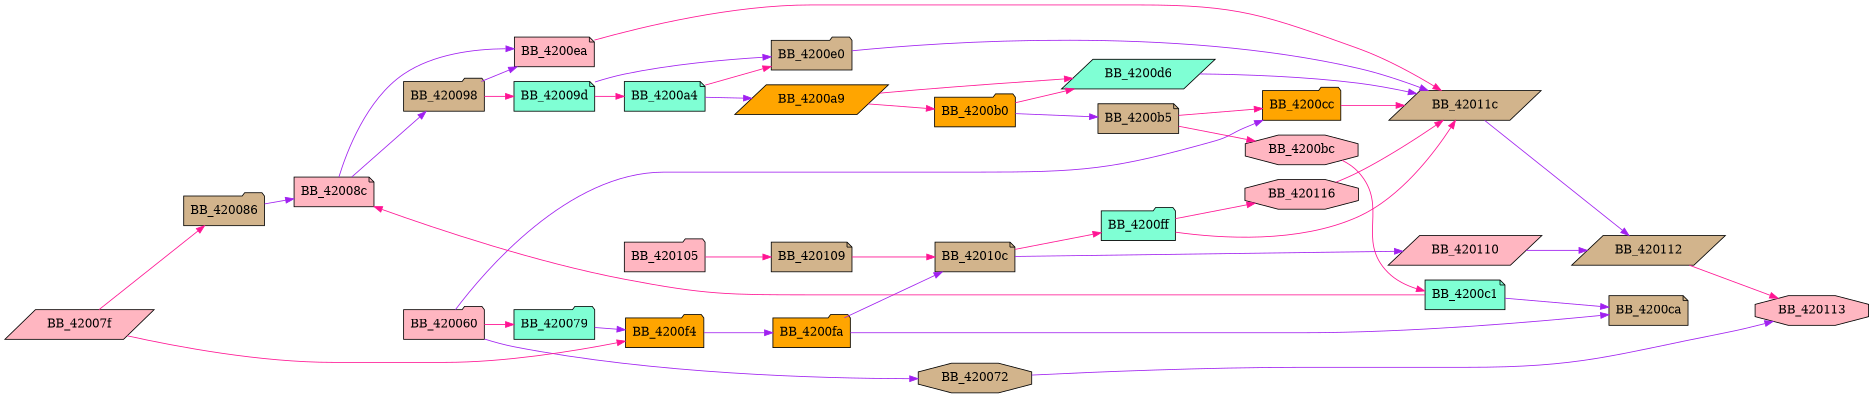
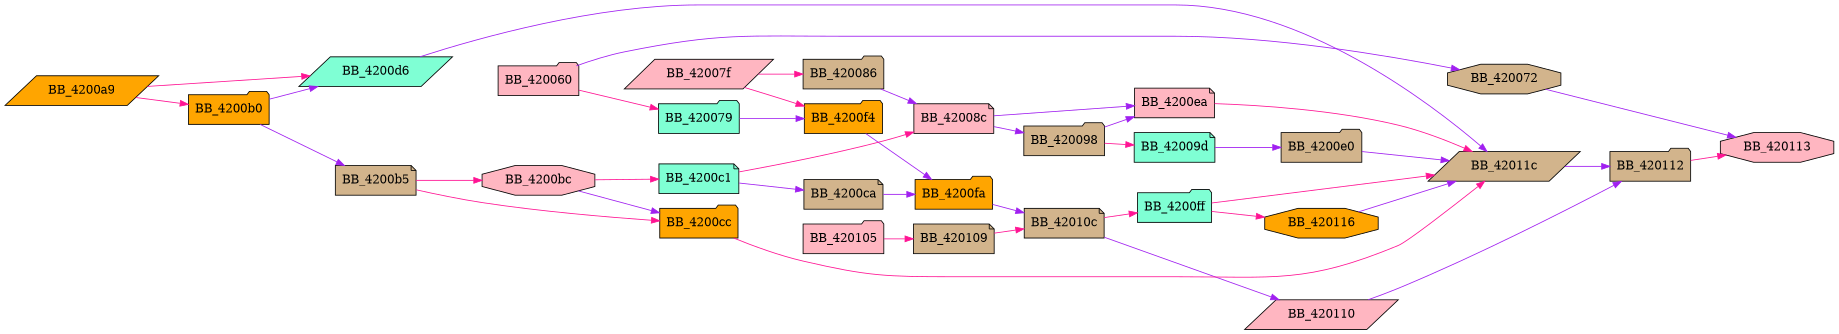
node "BB_4200a4": removed
edge "BB_4200b0" -> "BB_4200d6": color deeppink -> purple
edge "BB_420116" -> "BB_42011c": color deeppink -> purple
edge "BB_420060" -> "BB_4200cc": now "BB_4200bc" -> "BB_4200cc"
node "BB_420116": fillcolor lightpink -> orange
node "BB_420112": shape parallelogram -> folder
edge "BB_4200fa" -> "BB_4200ca": reversed
